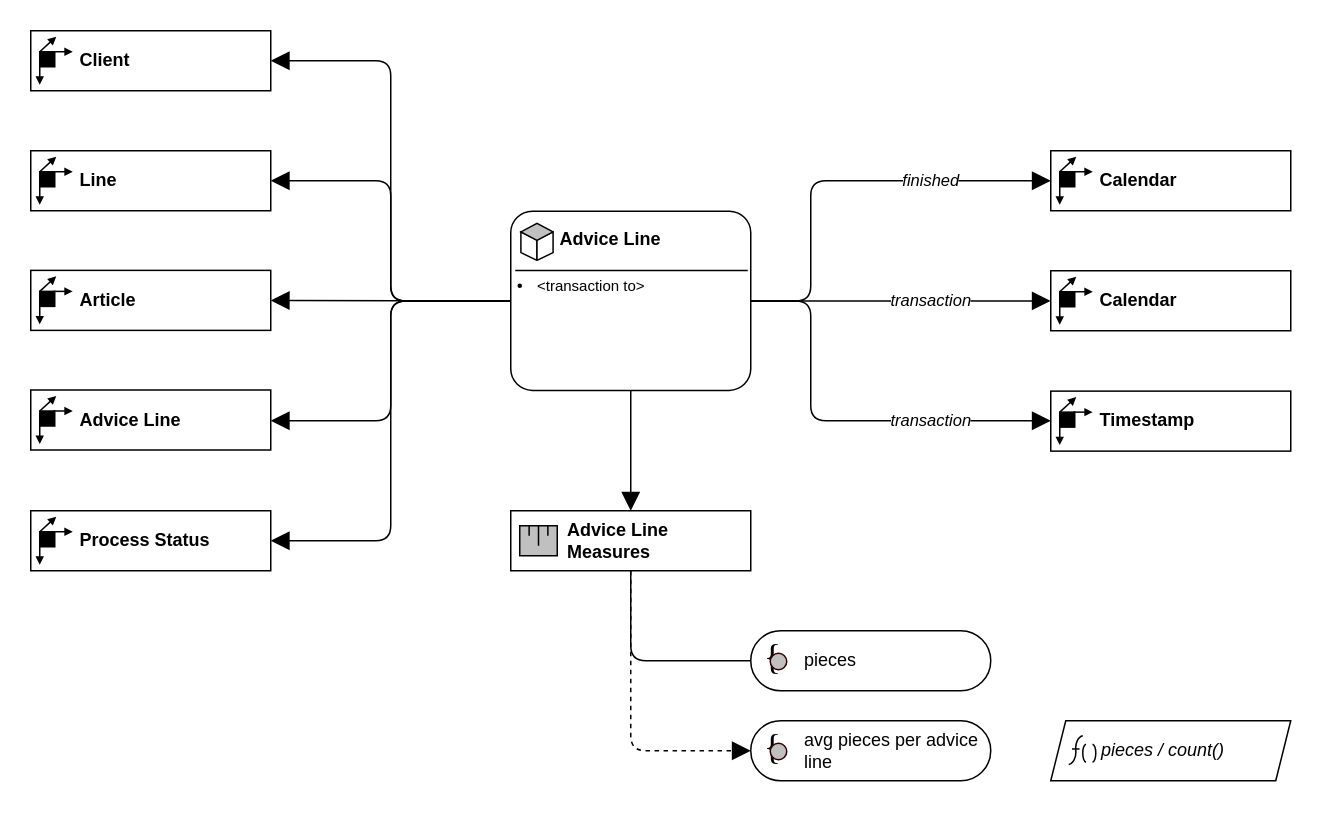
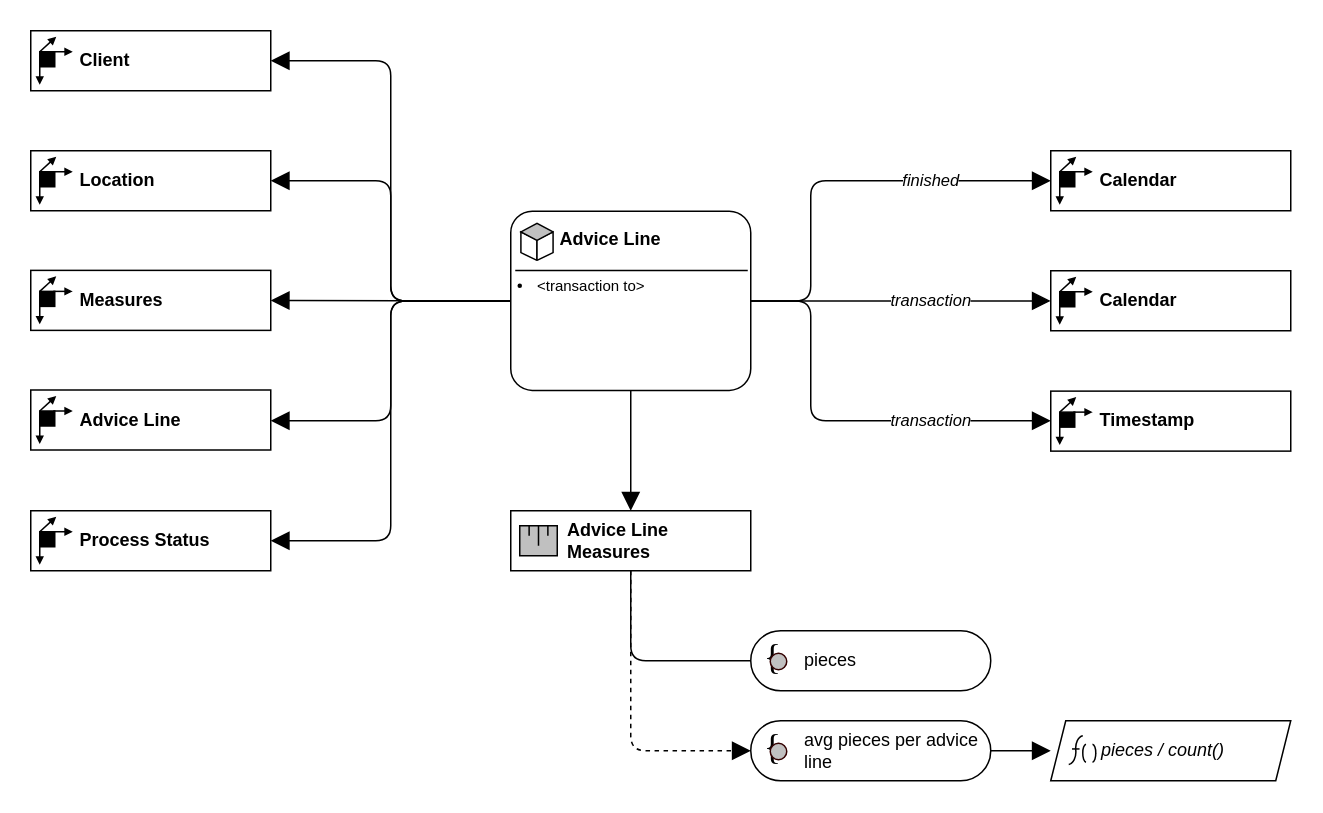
node "Line": label "Line" -> "Location"
node "Article": label "Article" -> "Measures"
edge "avg pieces per advice line" -> "pieces / count()": added
